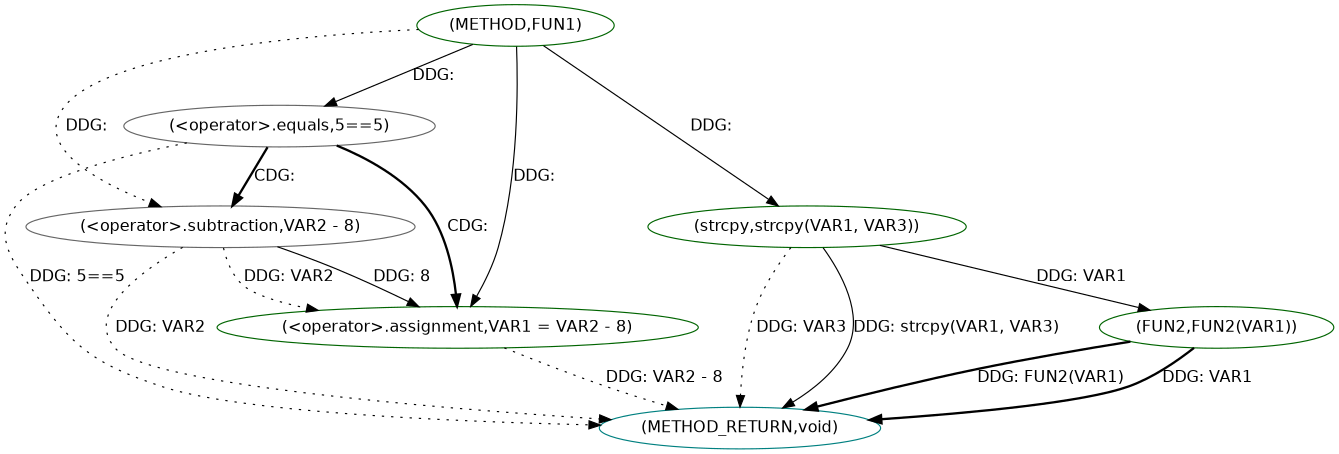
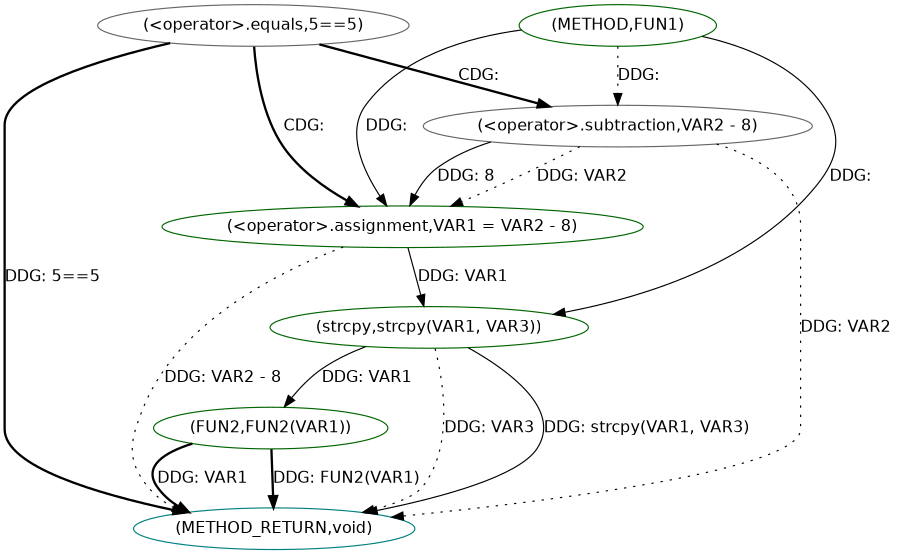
edge "(METHOD,FUN1)" -> "(<operator>.equals,5==5)": removed, label "DDG:"
edge "(<operator>.assignment,VAR1 = VAR2 - 8)" -> "(strcpy,strcpy(VAR1, VAR3))": added, label "DDG: VAR1"
edge "(<operator>.equals,5==5)" -> "(METHOD_RETURN,void)": style dotted -> bold
